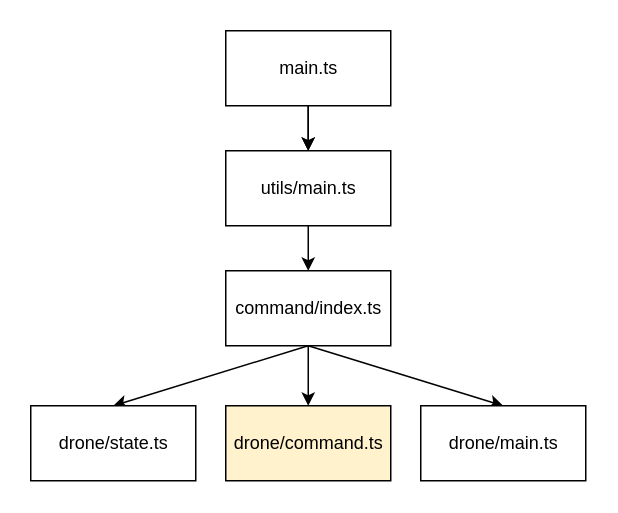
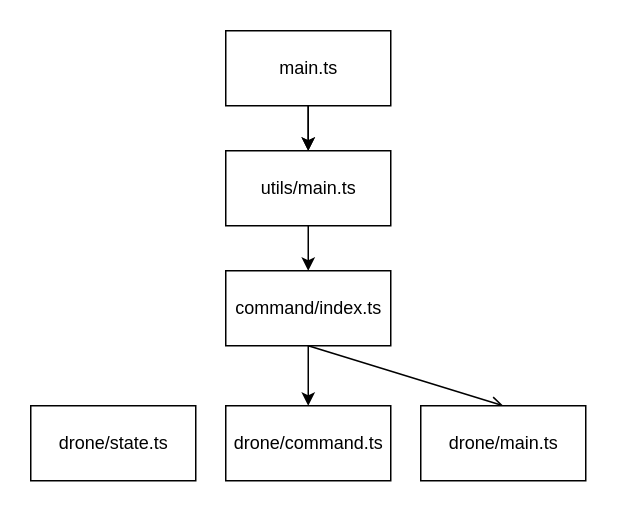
edge "command/index.ts" -> "drone/state.ts": removed
edge "command/index.ts" -> "drone/main.ts": arrowhead classic -> open
node "drone/command.ts": fillcolor #fff2cc -> #ffffff
